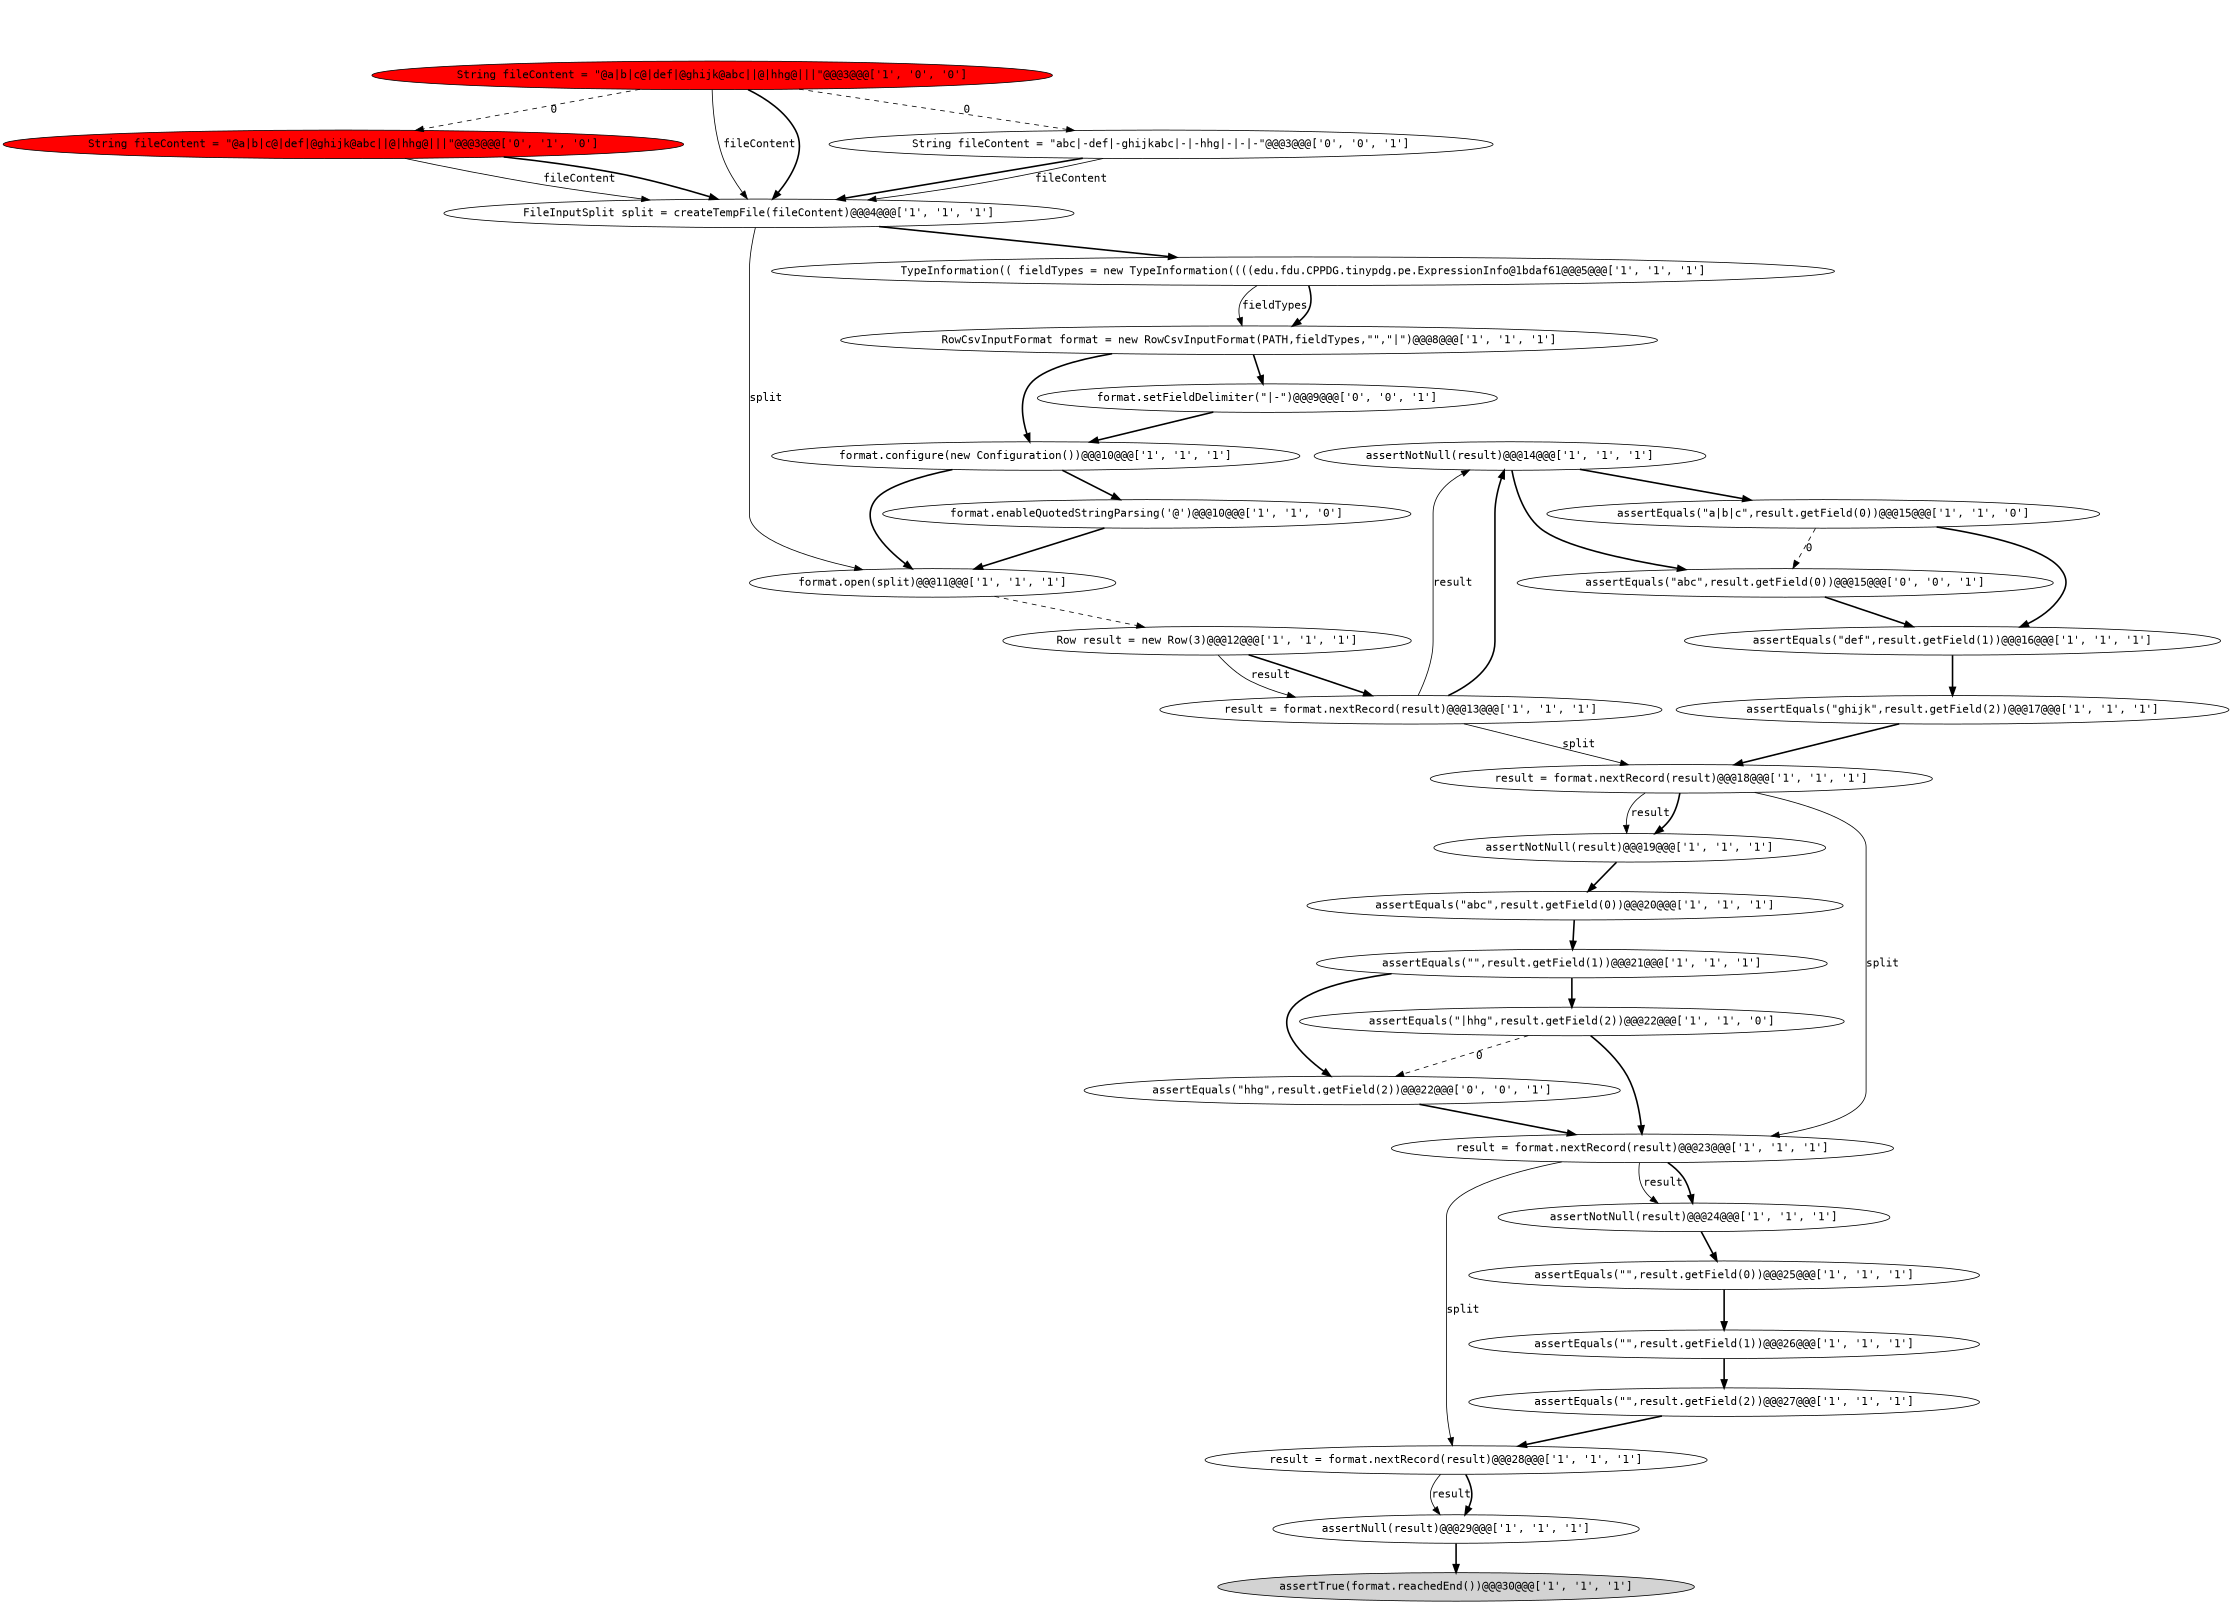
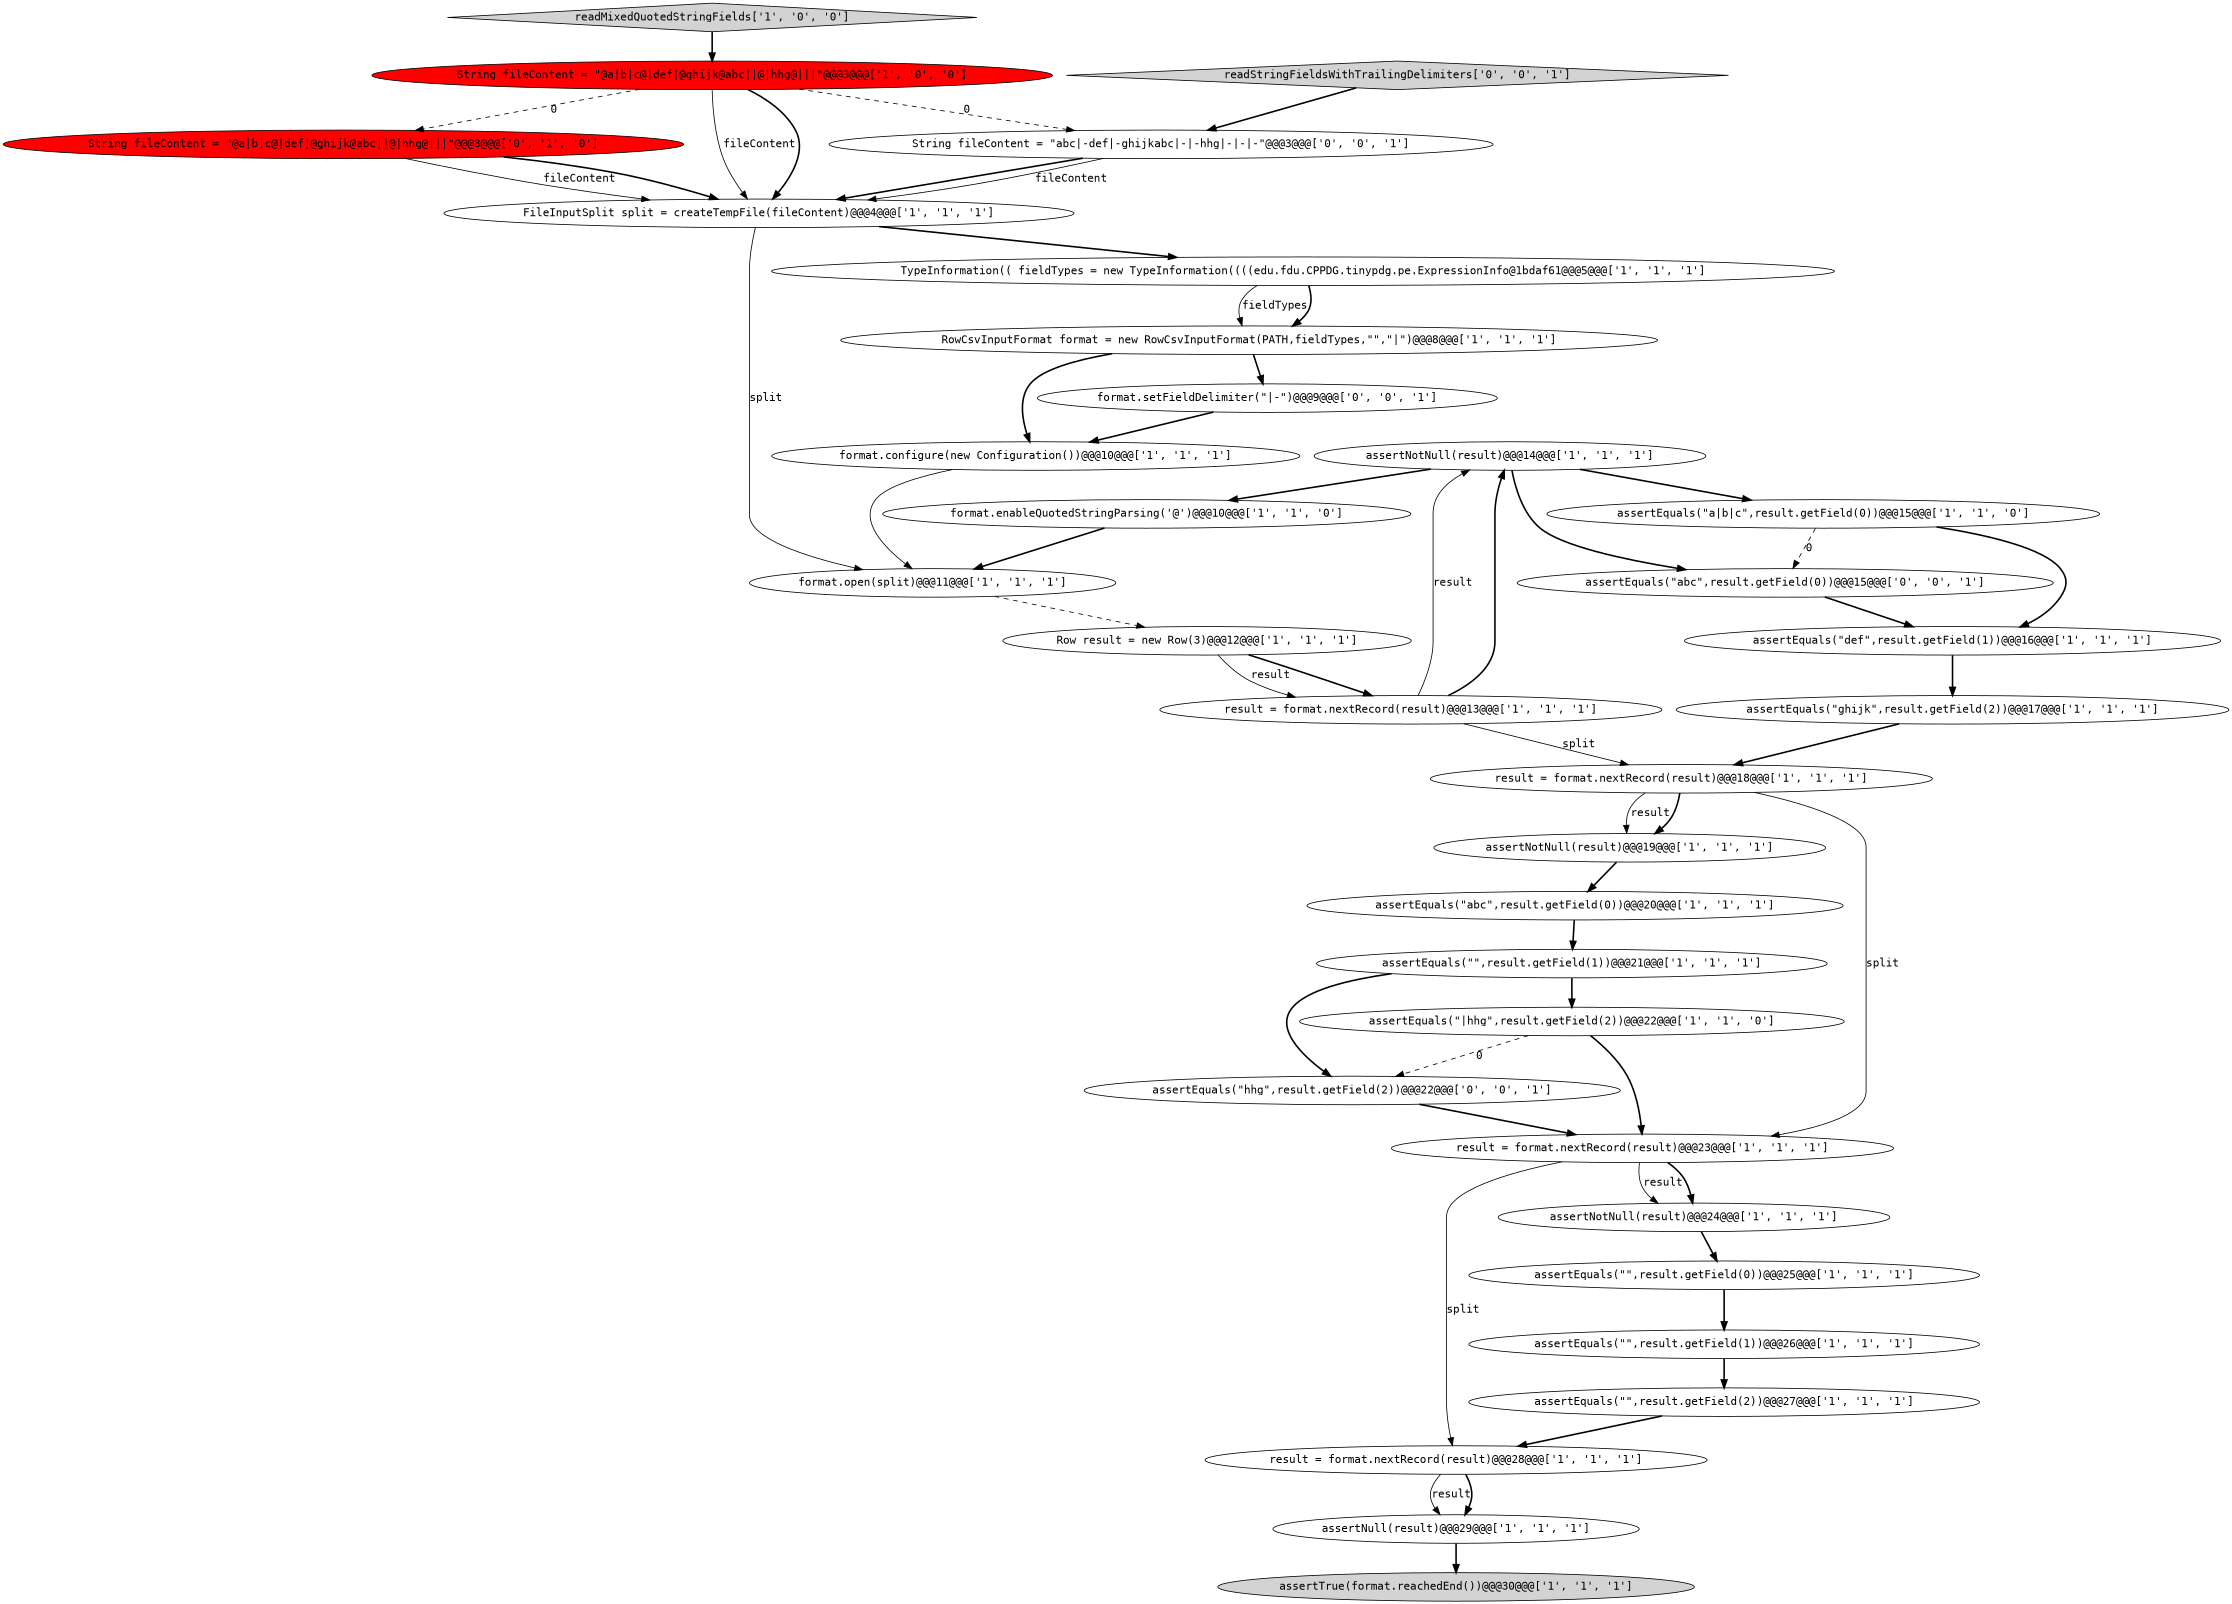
node "readMixedQuotedStringFields['1', '0', '0']": added
node "readStringFieldsWithTrailingDelimiters['0', '0', '1']": added
edge "format.configure(new Configuration())@@@10@@@['1', '1', '1']" -> "format.enableQuotedStringParsing('@')@@@10@@@['1', '1', '0']": now "assertNotNull(result)@@@14@@@['1', '1', '1']" -> "format.enableQuotedStringParsing('@')@@@10@@@['1', '1', '0']"
edge "format.configure(new Configuration())@@@10@@@['1', '1', '1']" -> "format.open(split)@@@11@@@['1', '1', '1']": style bold -> solid
